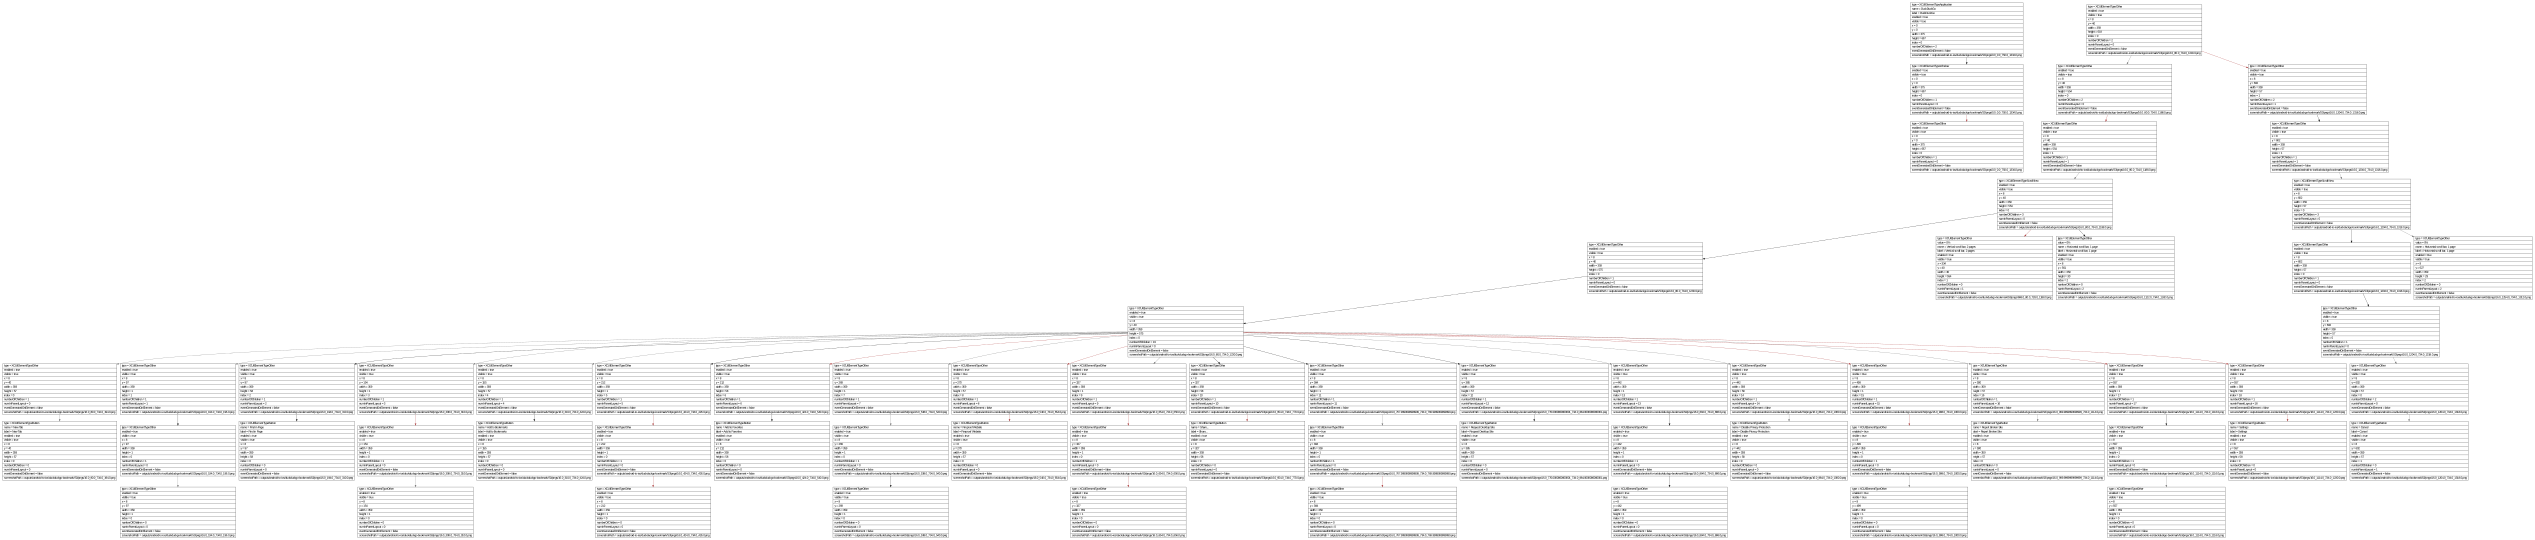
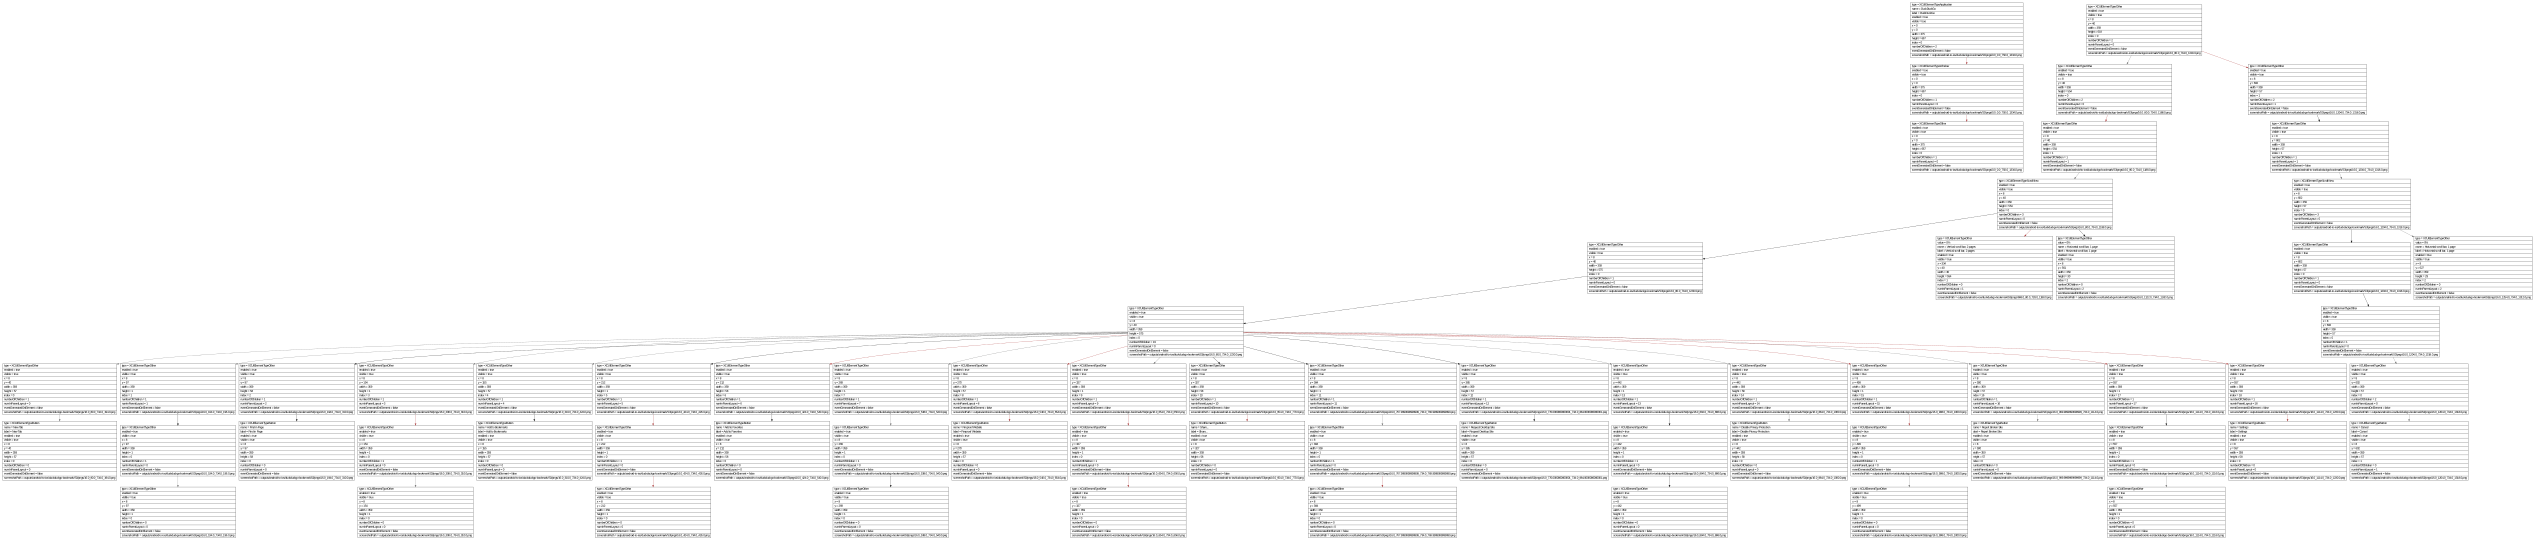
edge "type = XCUIElementTypeApplication" -> "type = XCUIElementTypeWindow": color black -> brown
